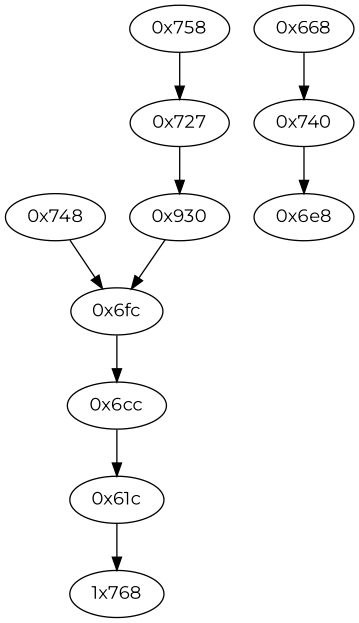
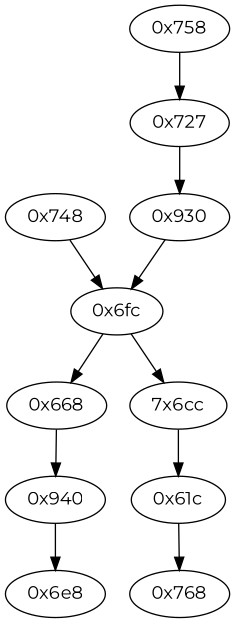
node "0x740": label "0x740" -> "0x940"
edge "0x6fc" -> "0x668": added
node "0x6cc": label "0x6cc" -> "7x6cc"
node "1x768": label "1x768" -> "0x768"
